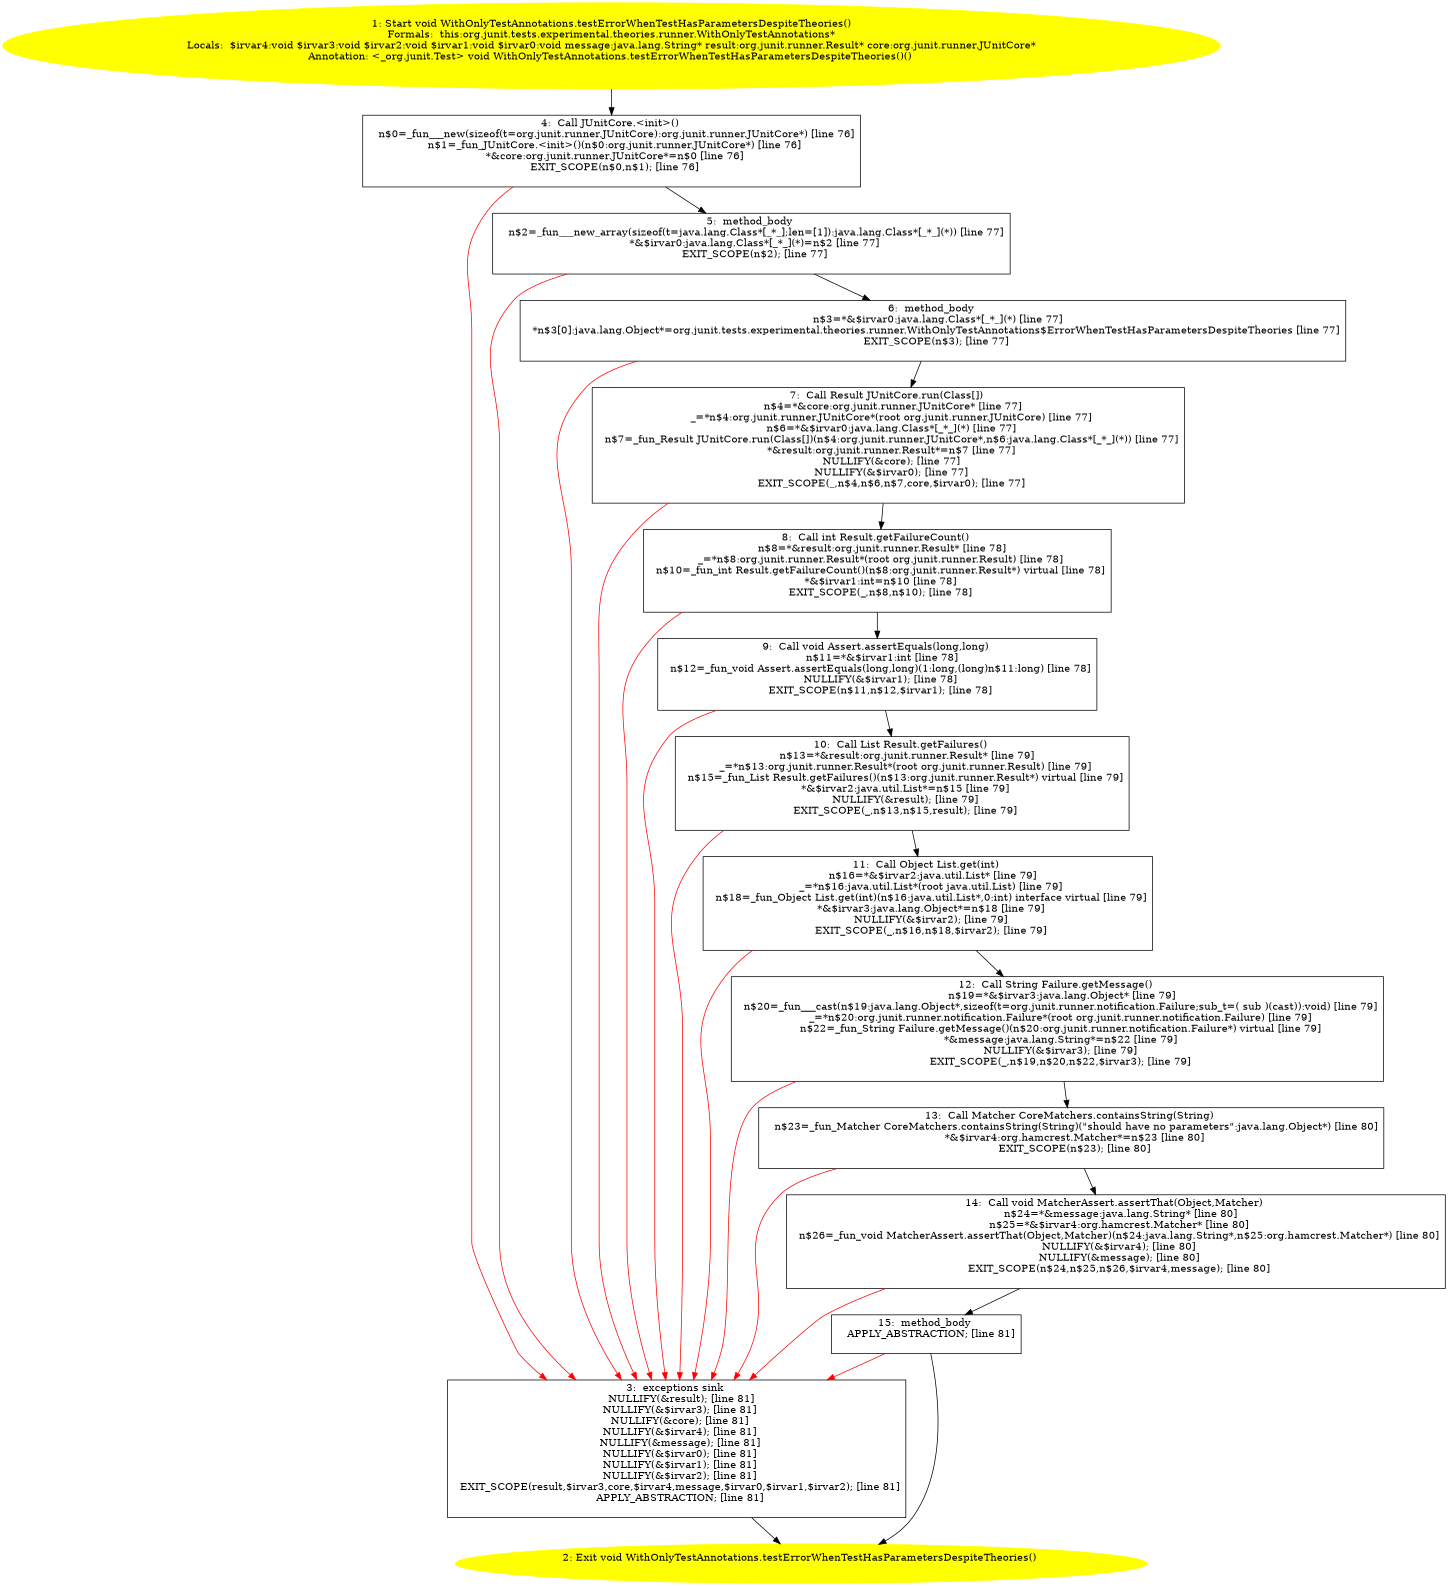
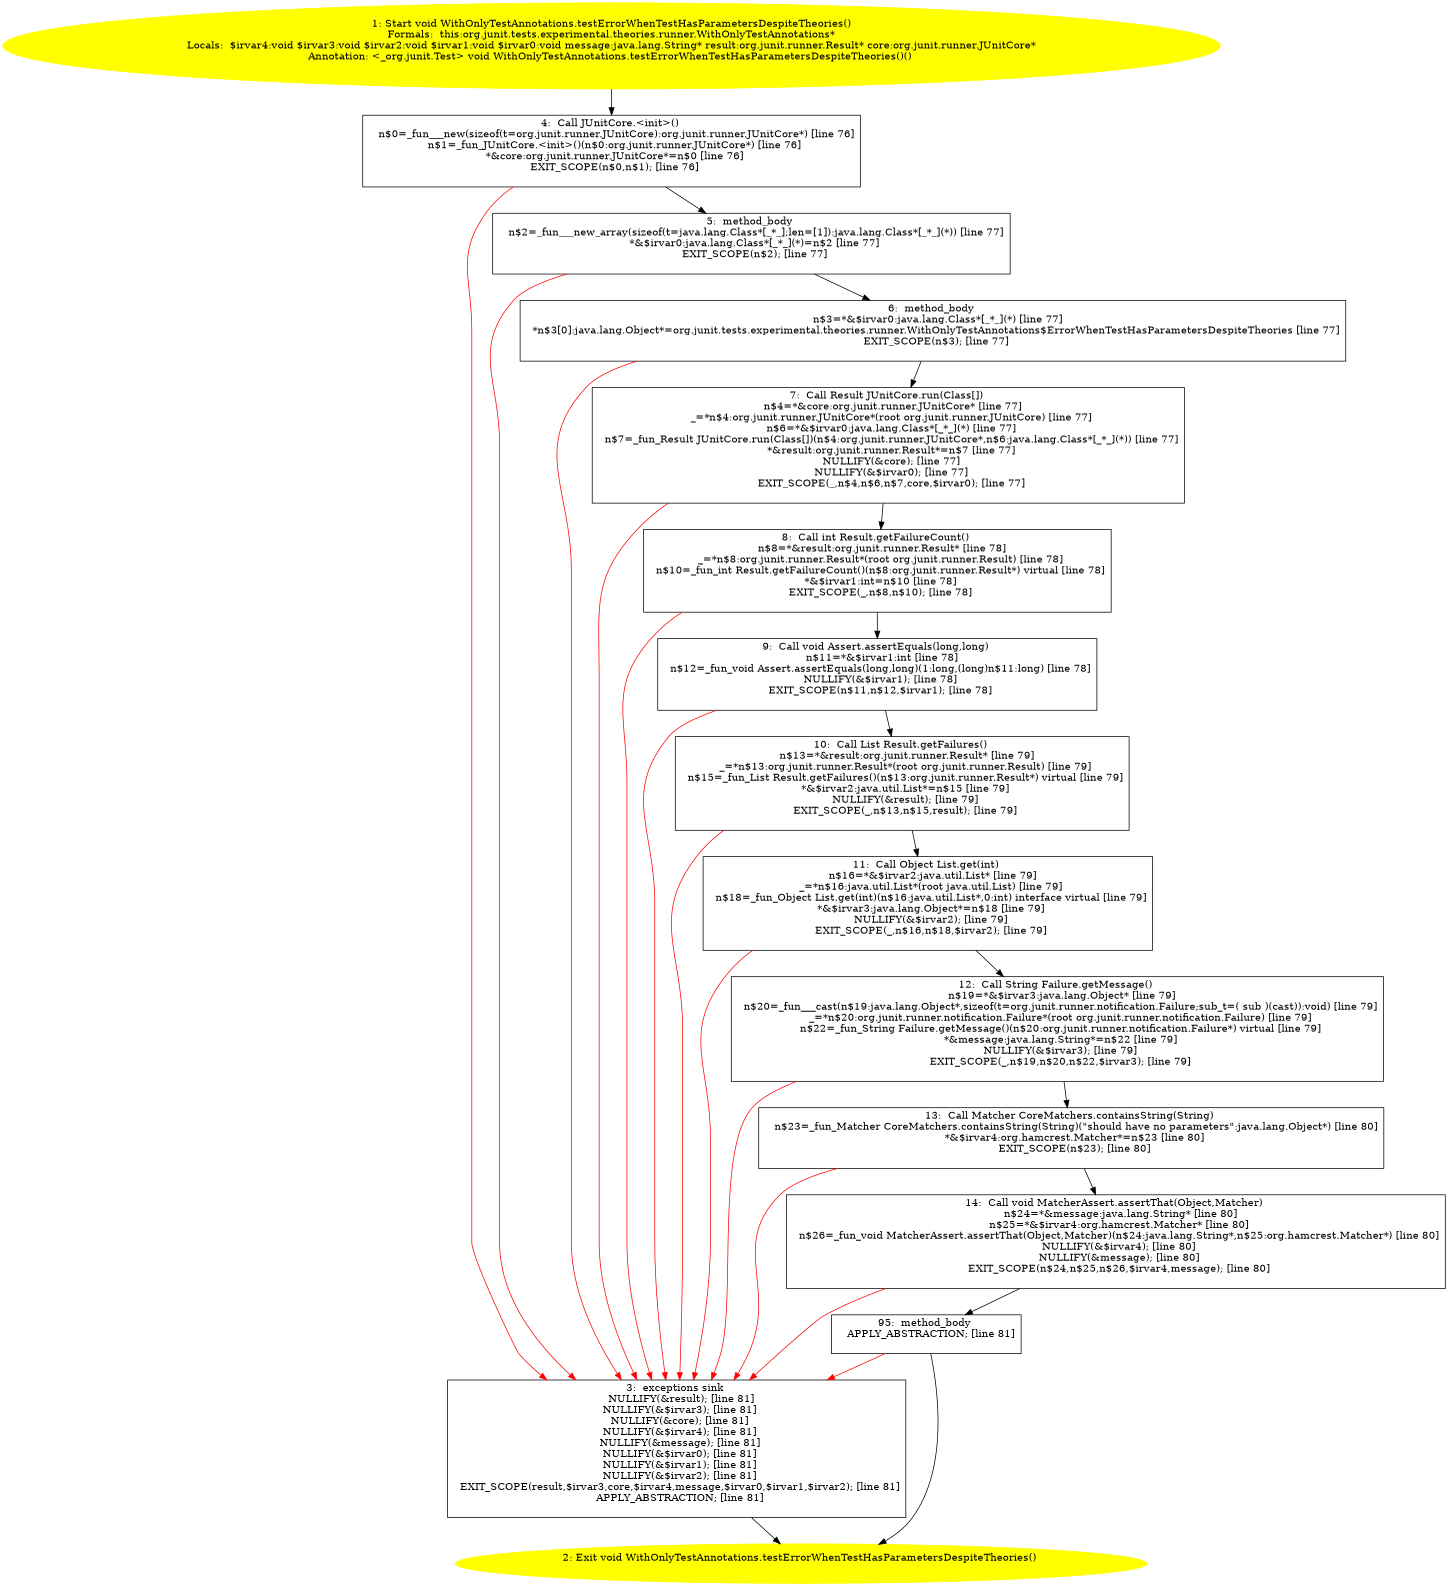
node "15:  method_body APPLY_ABSTRACTION; [line 81]": label "15:  method_body APPLY_ABSTRACTION; [line 81]" -> "95:  method_body APPLY_ABSTRACTION; [line 81]"
